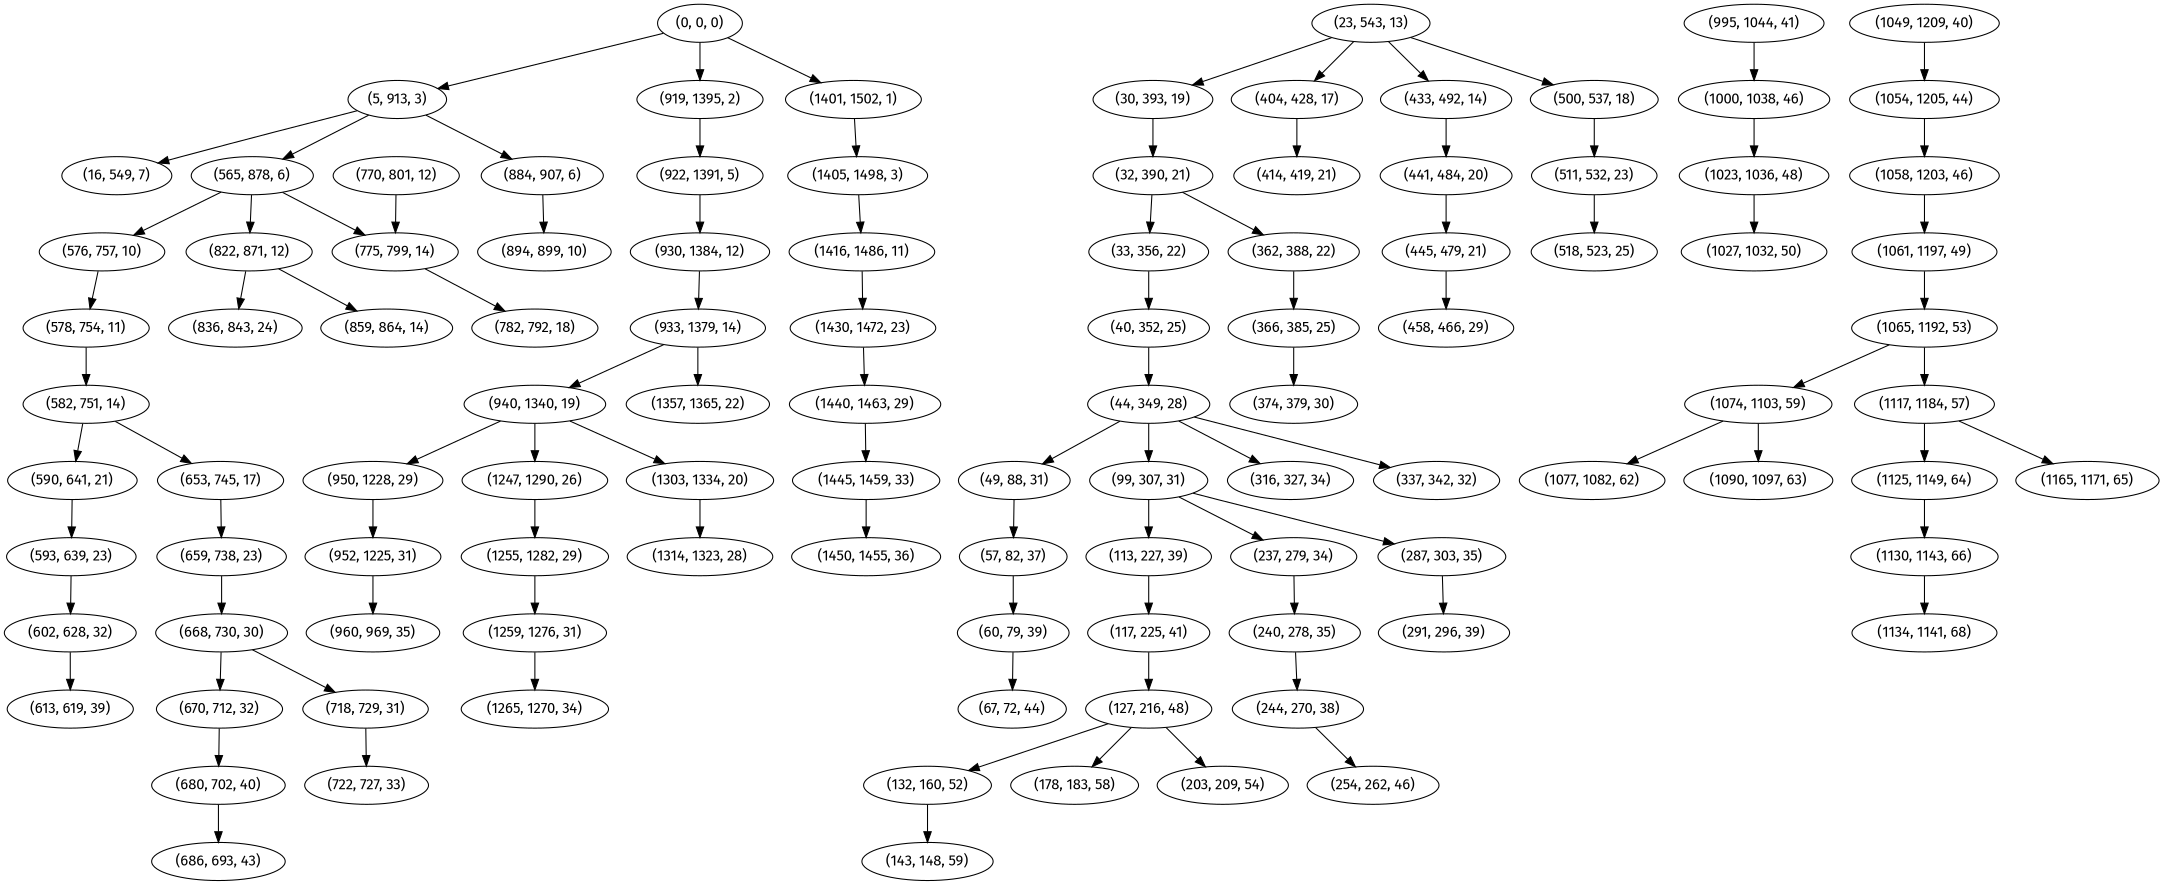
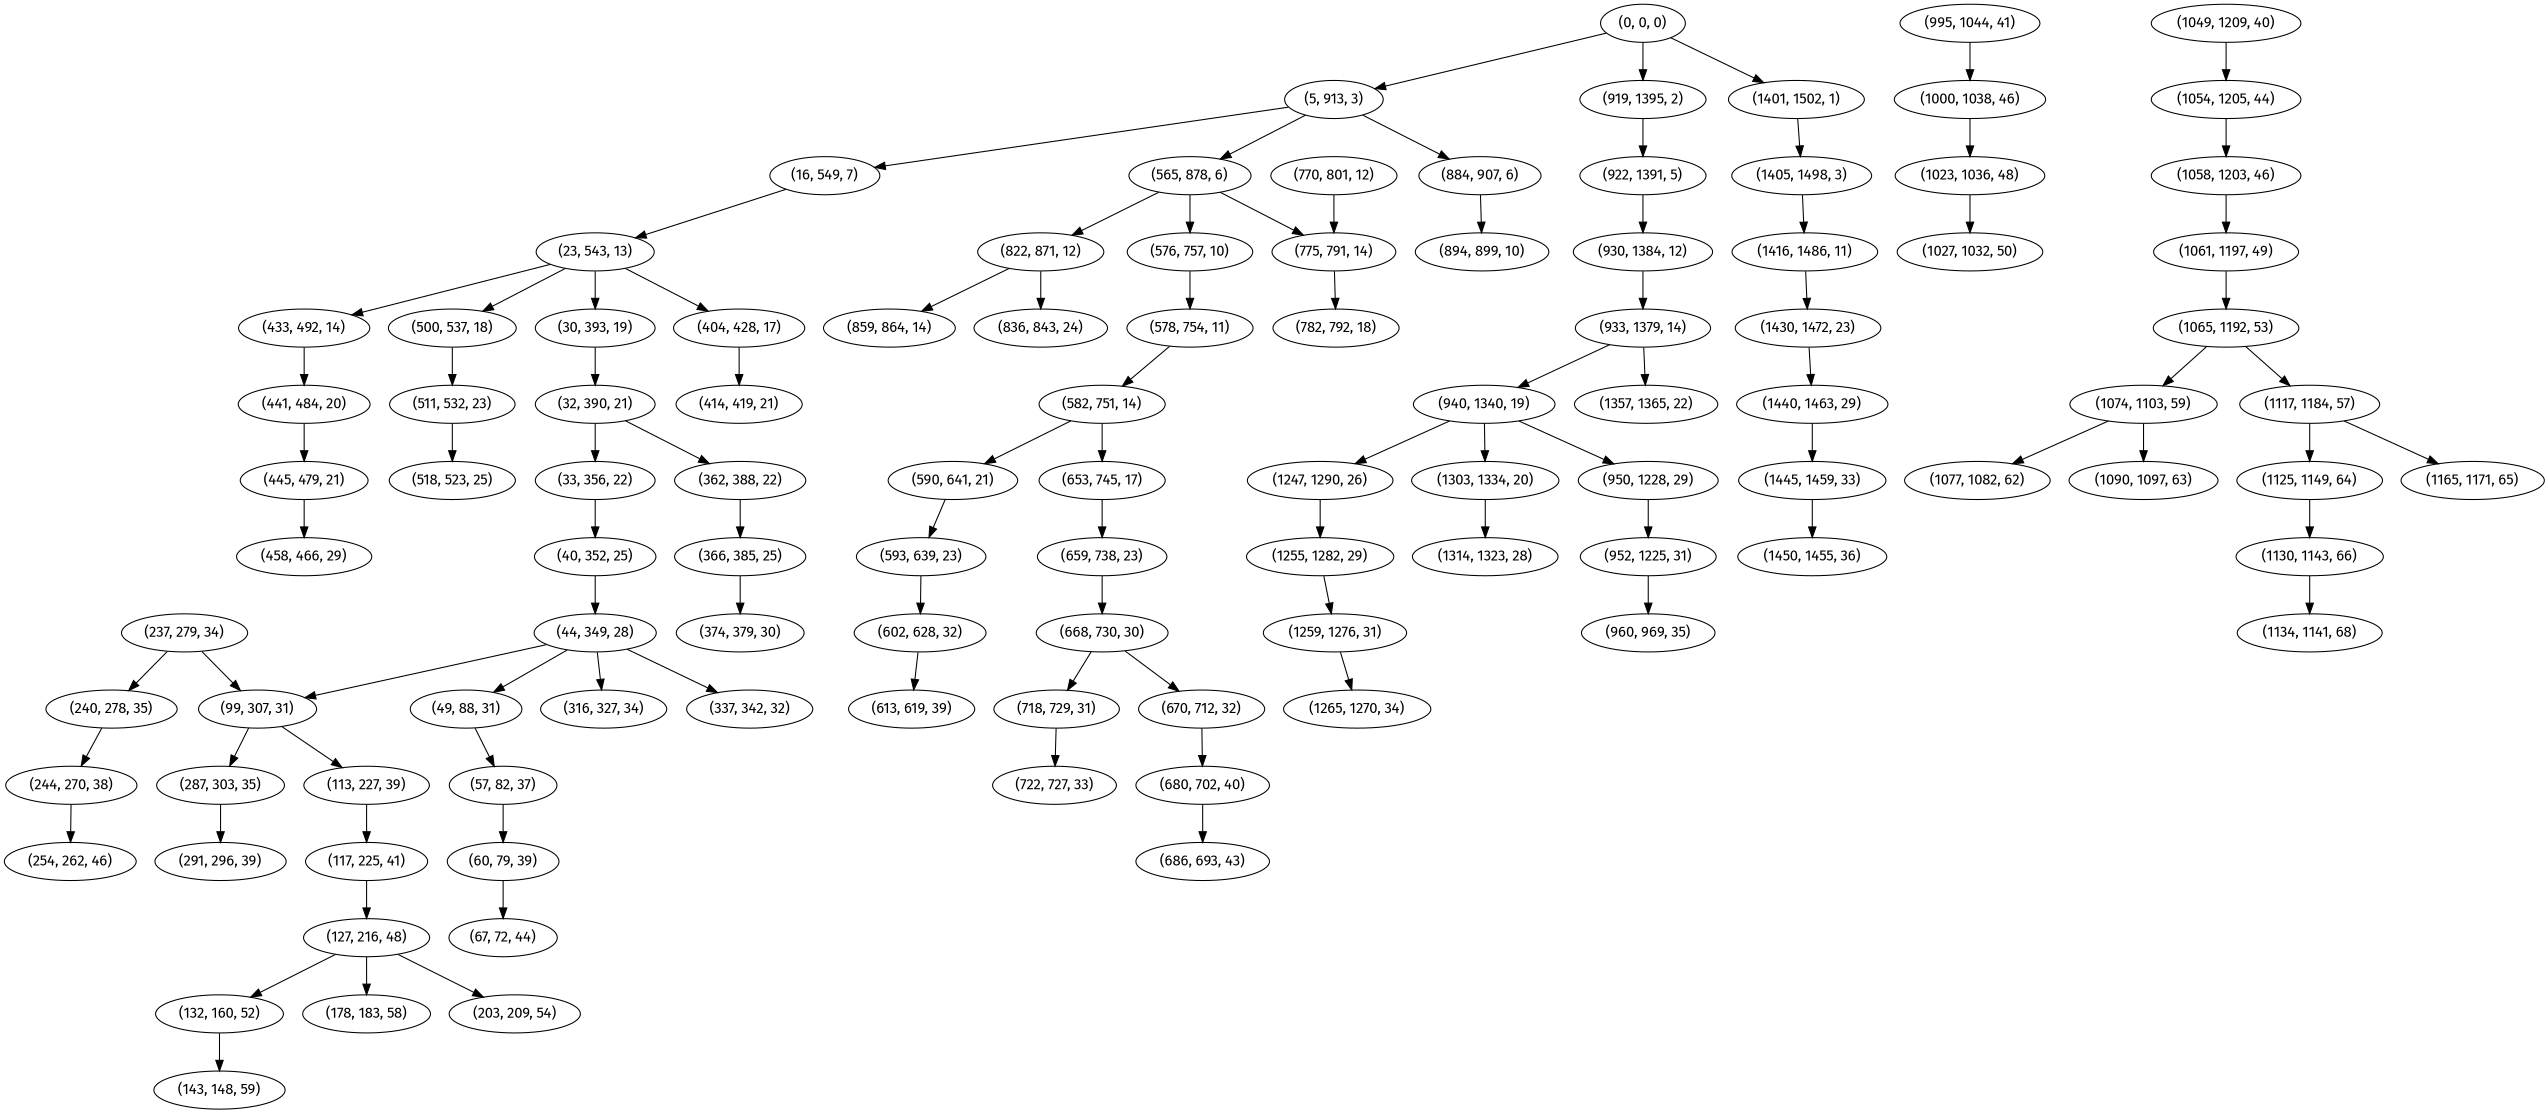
edge "(16, 549, 7)" -> "(23, 543, 13)": added
node "(775, 799, 14)": label "(775, 799, 14)" -> "(775, 791, 14)"
edge "(99, 307, 31)" -> "(237, 279, 34)": reversed
